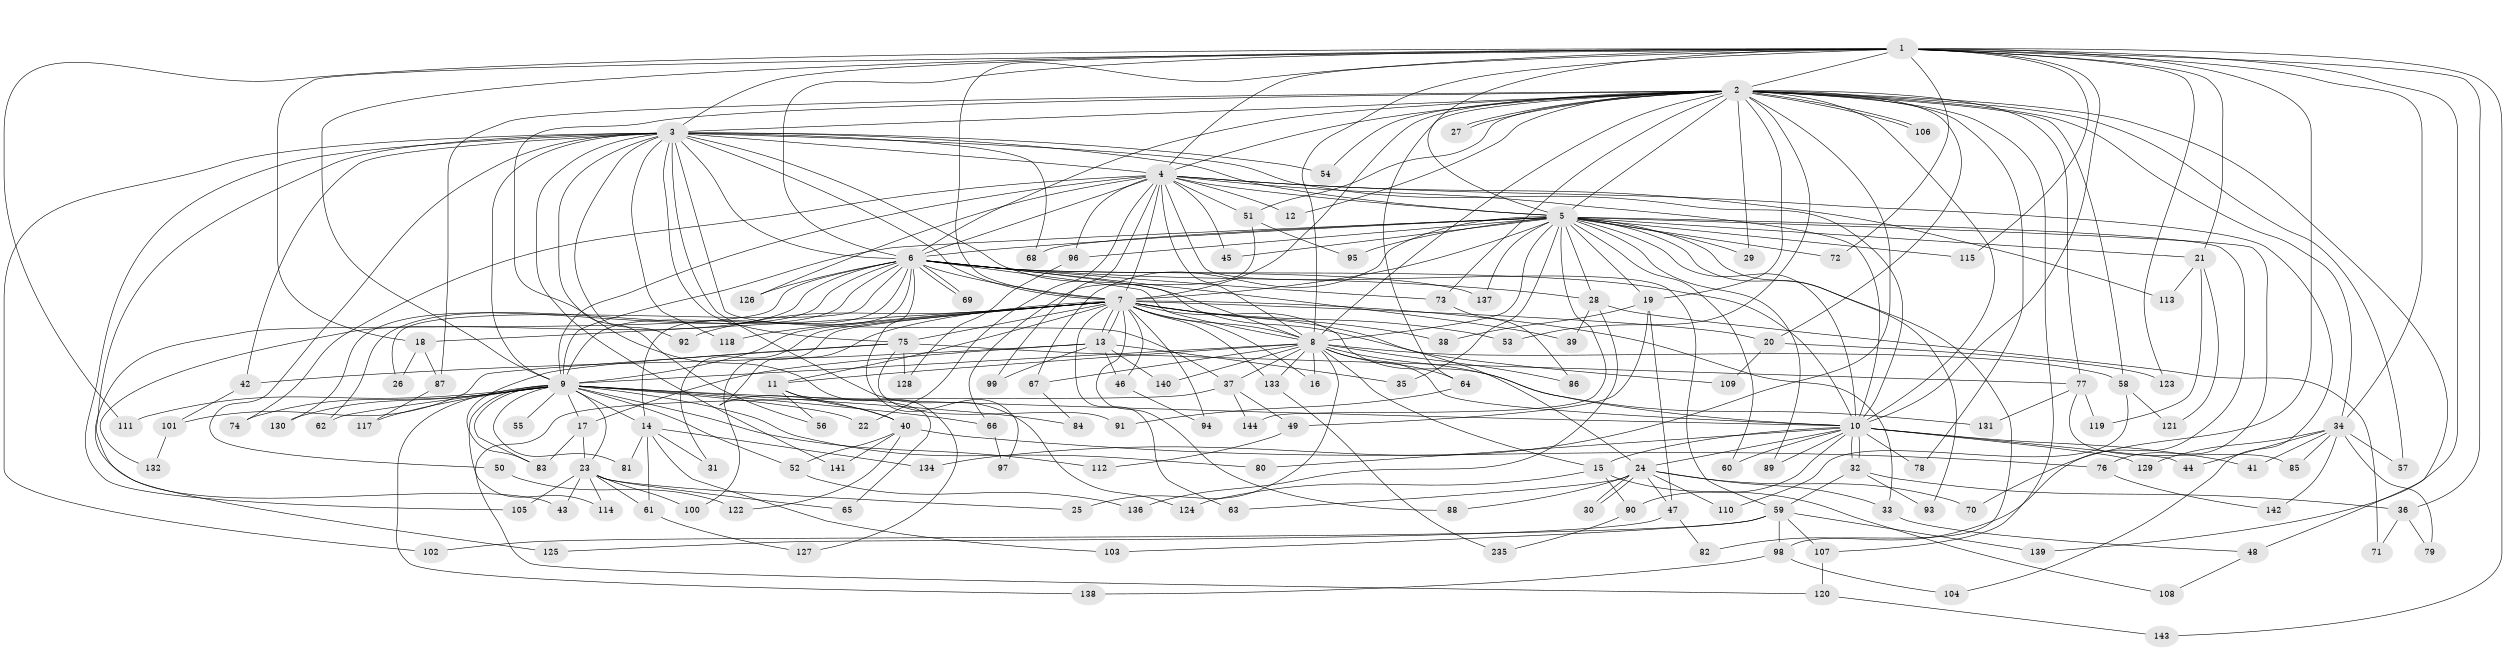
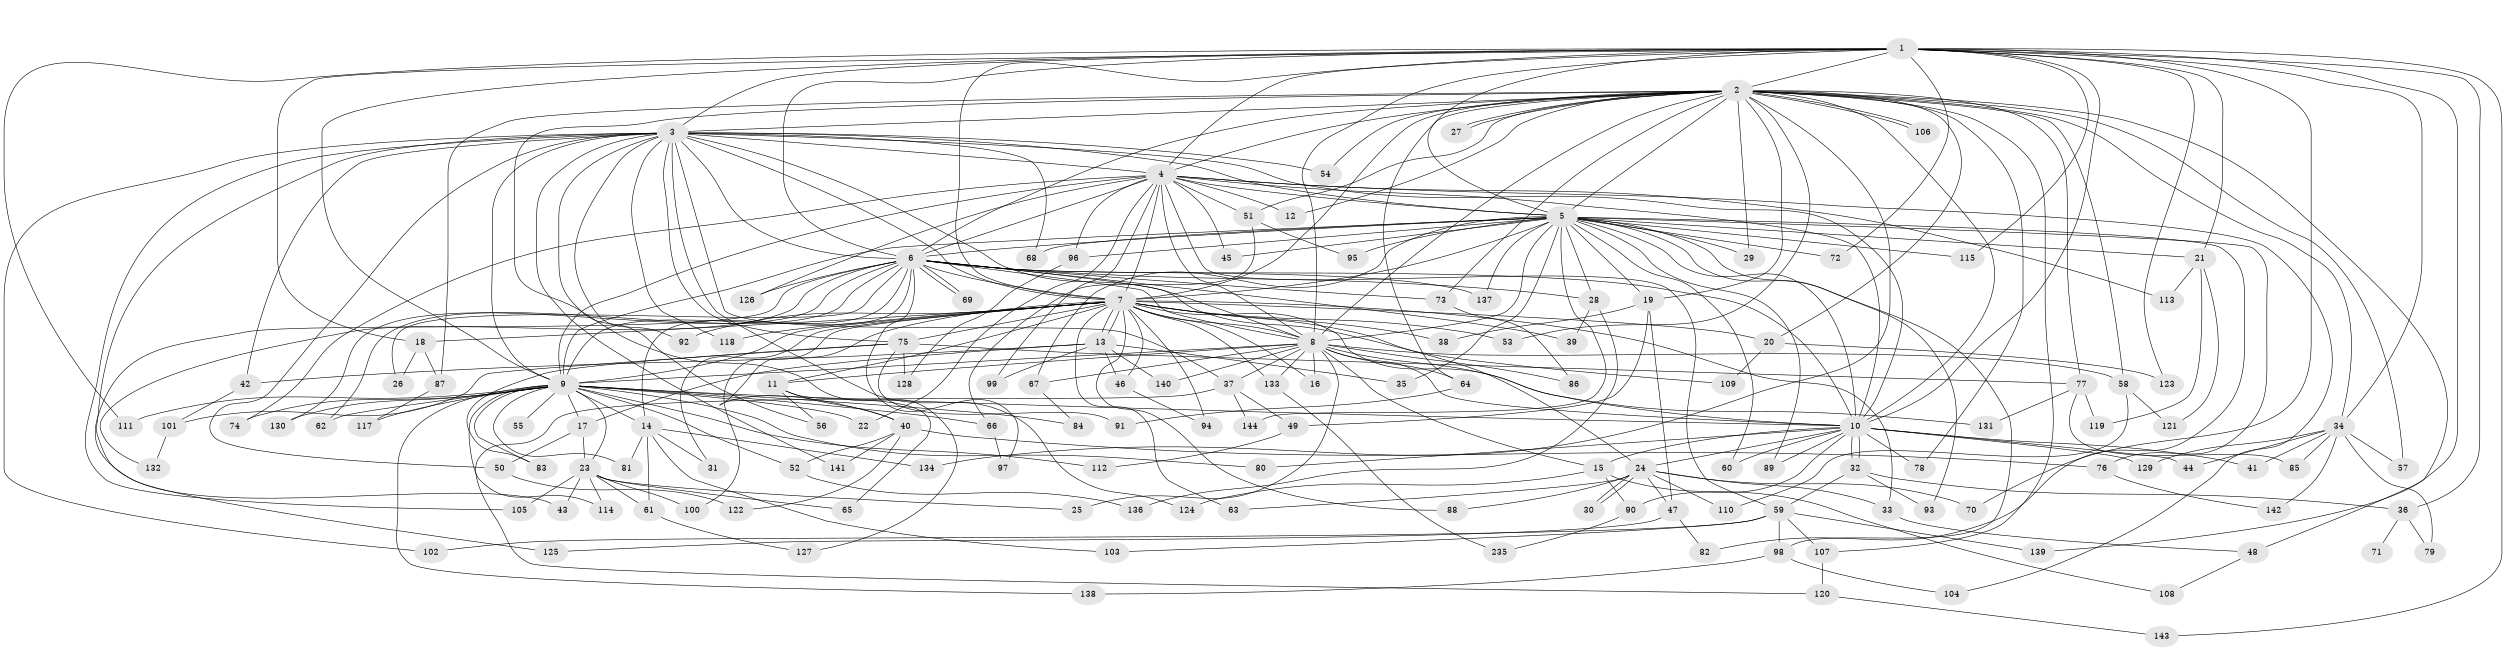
edge "28" -- "71": removed
edge "17" -- "83": now "17" -- "50"
